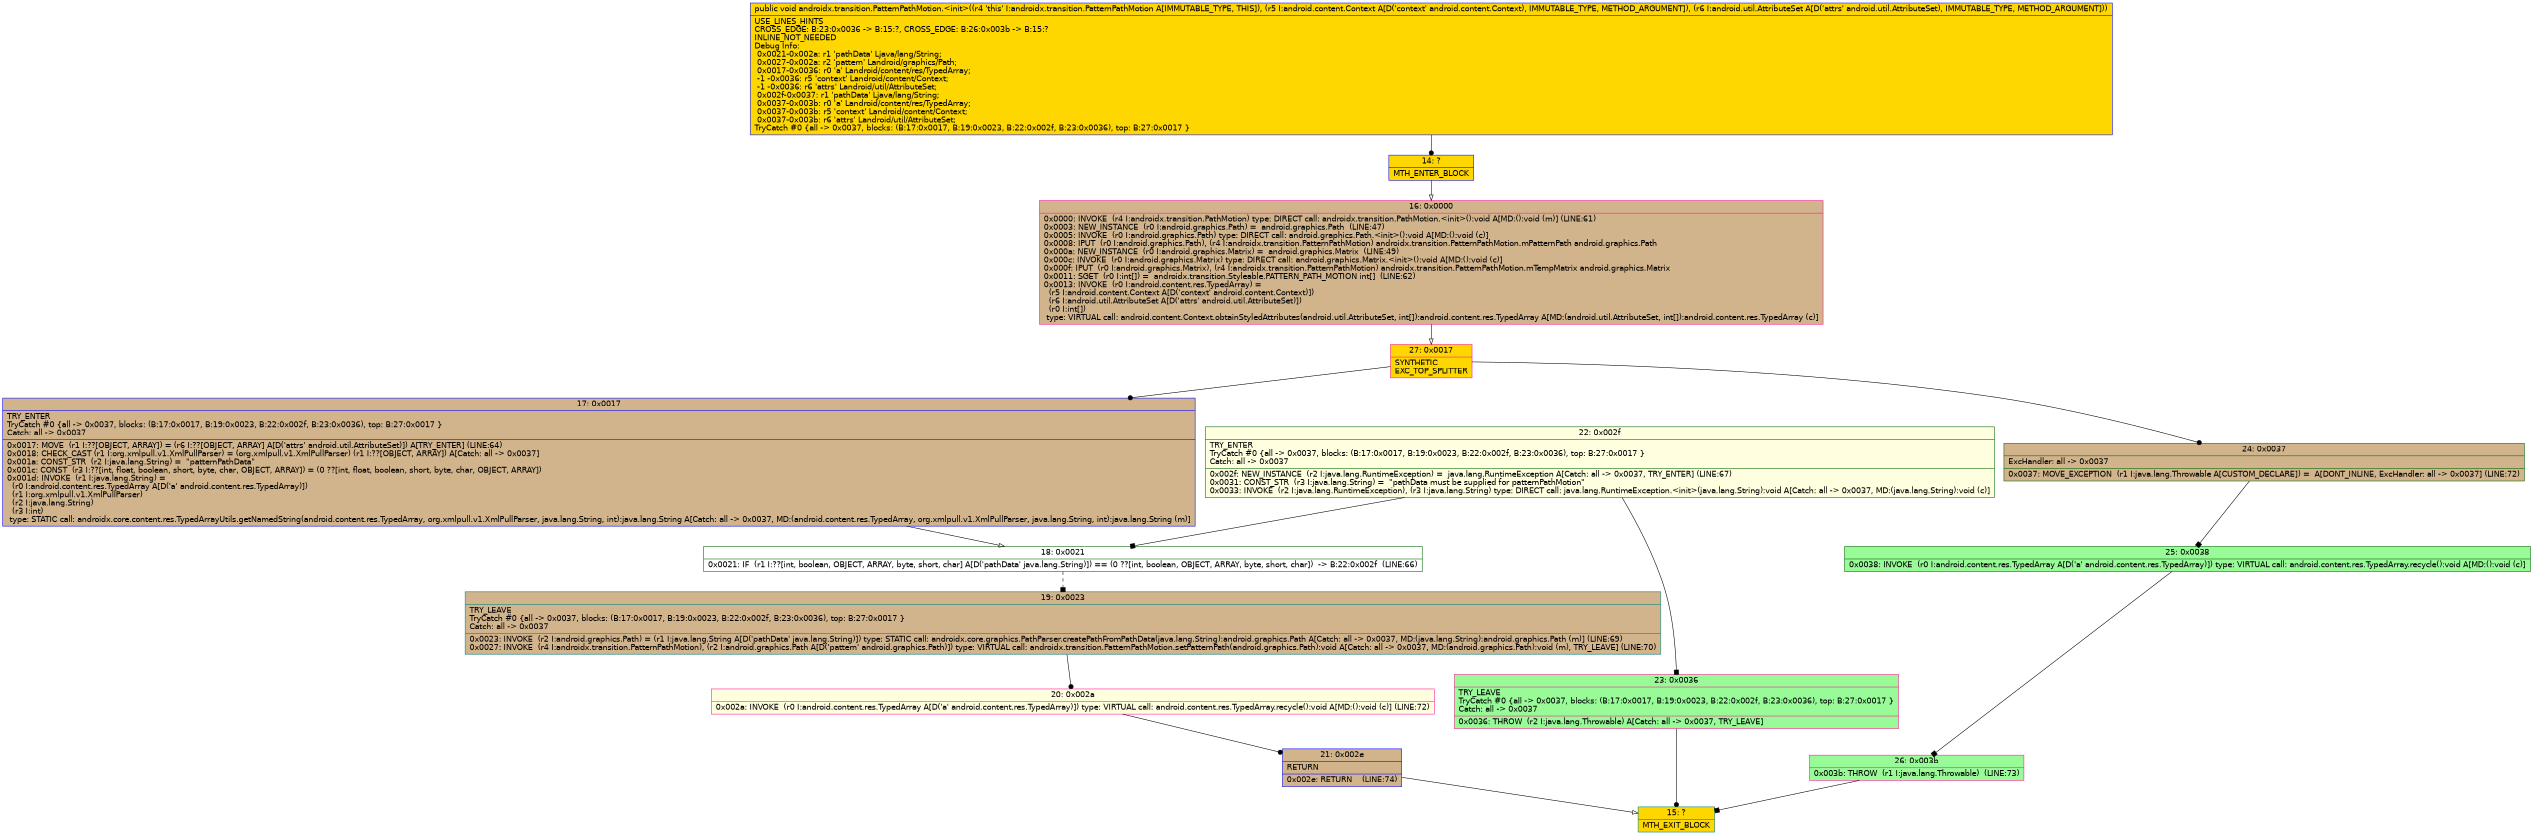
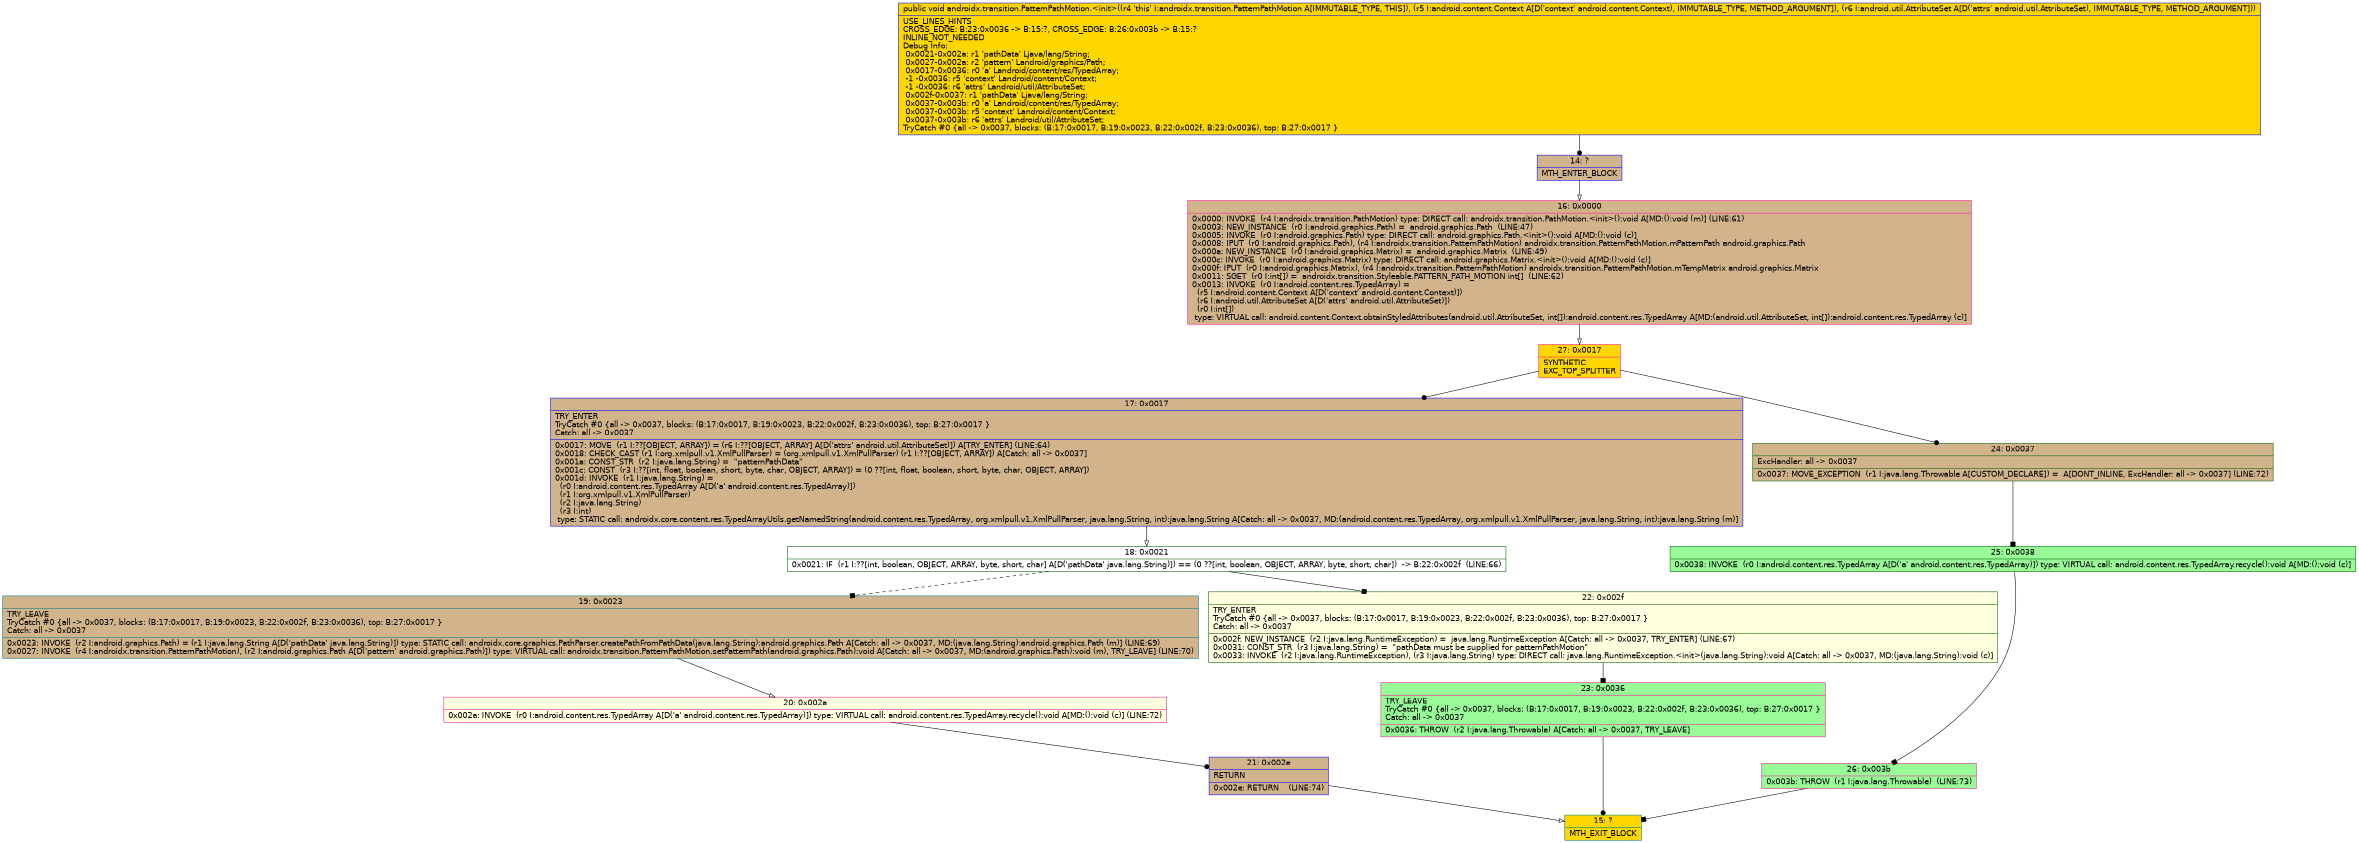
node "14: ?": fillcolor gold -> tan
edge "22: 0x002f" -> "18: 0x0021": reversed
edge "19: 0x0023" -> "20: 0x002a": arrowhead dot -> onormal
